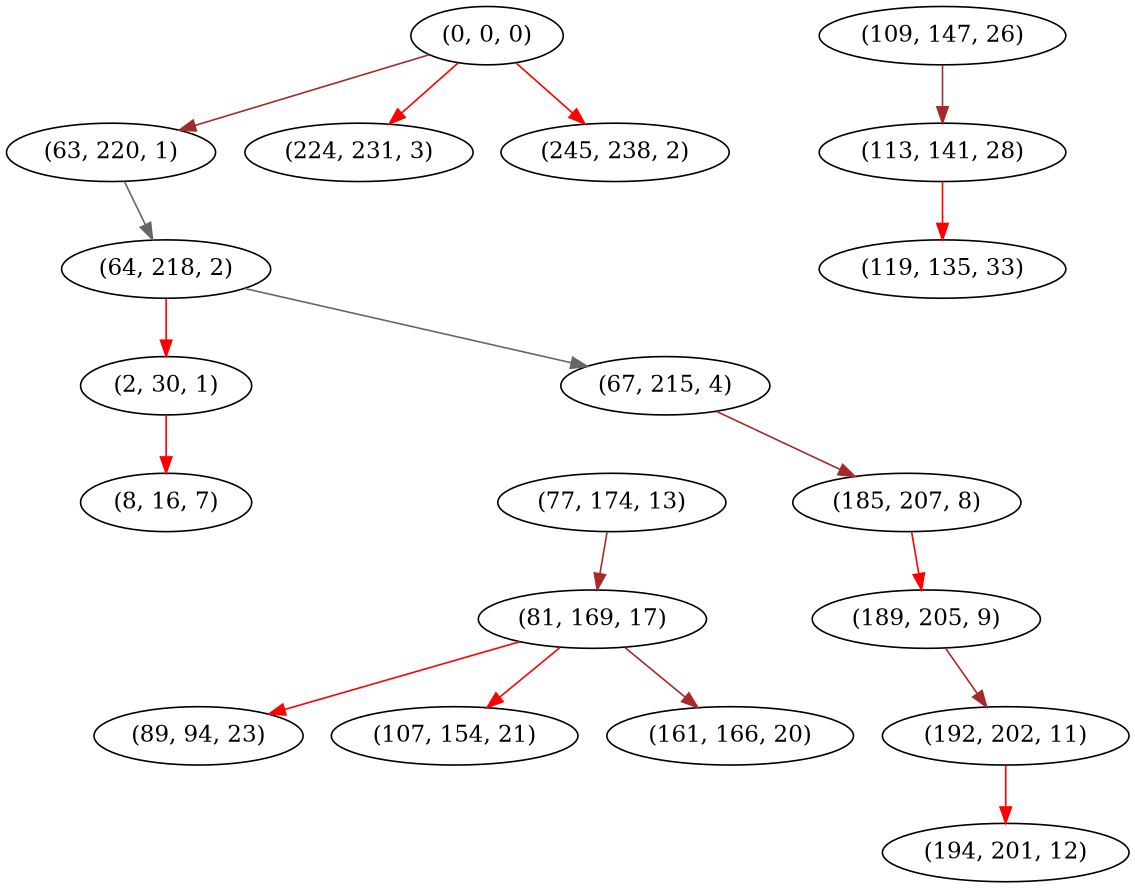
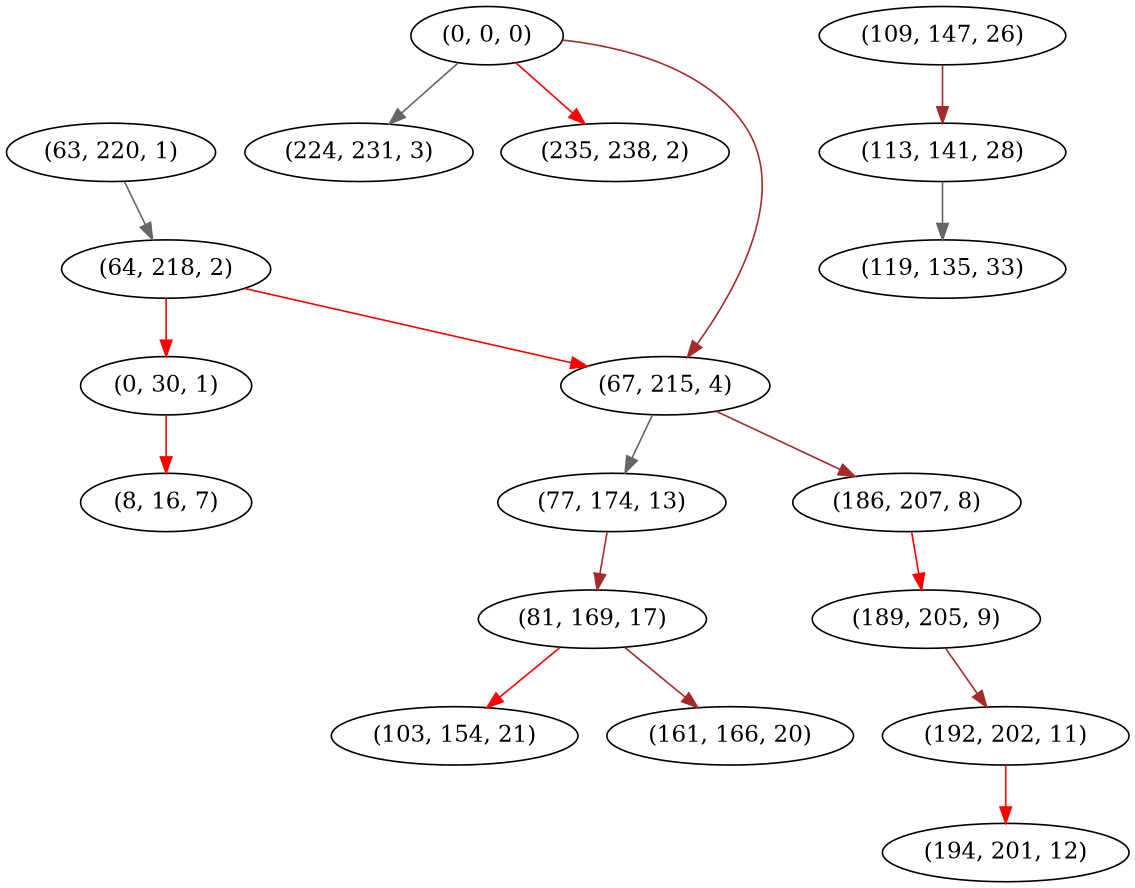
edge "(0, 0, 0)" -> "(224, 231, 3)": color red -> gray40
edge "(0, 0, 0)" -> "(63, 220, 1)": now "(0, 0, 0)" -> "(67, 215, 4)"
node "(245, 238, 2)": label "(245, 238, 2)" -> "(235, 238, 2)"
edge "(113, 141, 28)" -> "(119, 135, 33)": color red -> gray40
edge "(64, 218, 2)" -> "(67, 215, 4)": color gray40 -> red
node "(2, 30, 1)": label "(2, 30, 1)" -> "(0, 30, 1)"
edge "(67, 215, 4)" -> "(77, 174, 13)": added
node "(185, 207, 8)": label "(185, 207, 8)" -> "(186, 207, 8)"
node "(89, 94, 23)": removed
node "(107, 154, 21)": label "(107, 154, 21)" -> "(103, 154, 21)"
